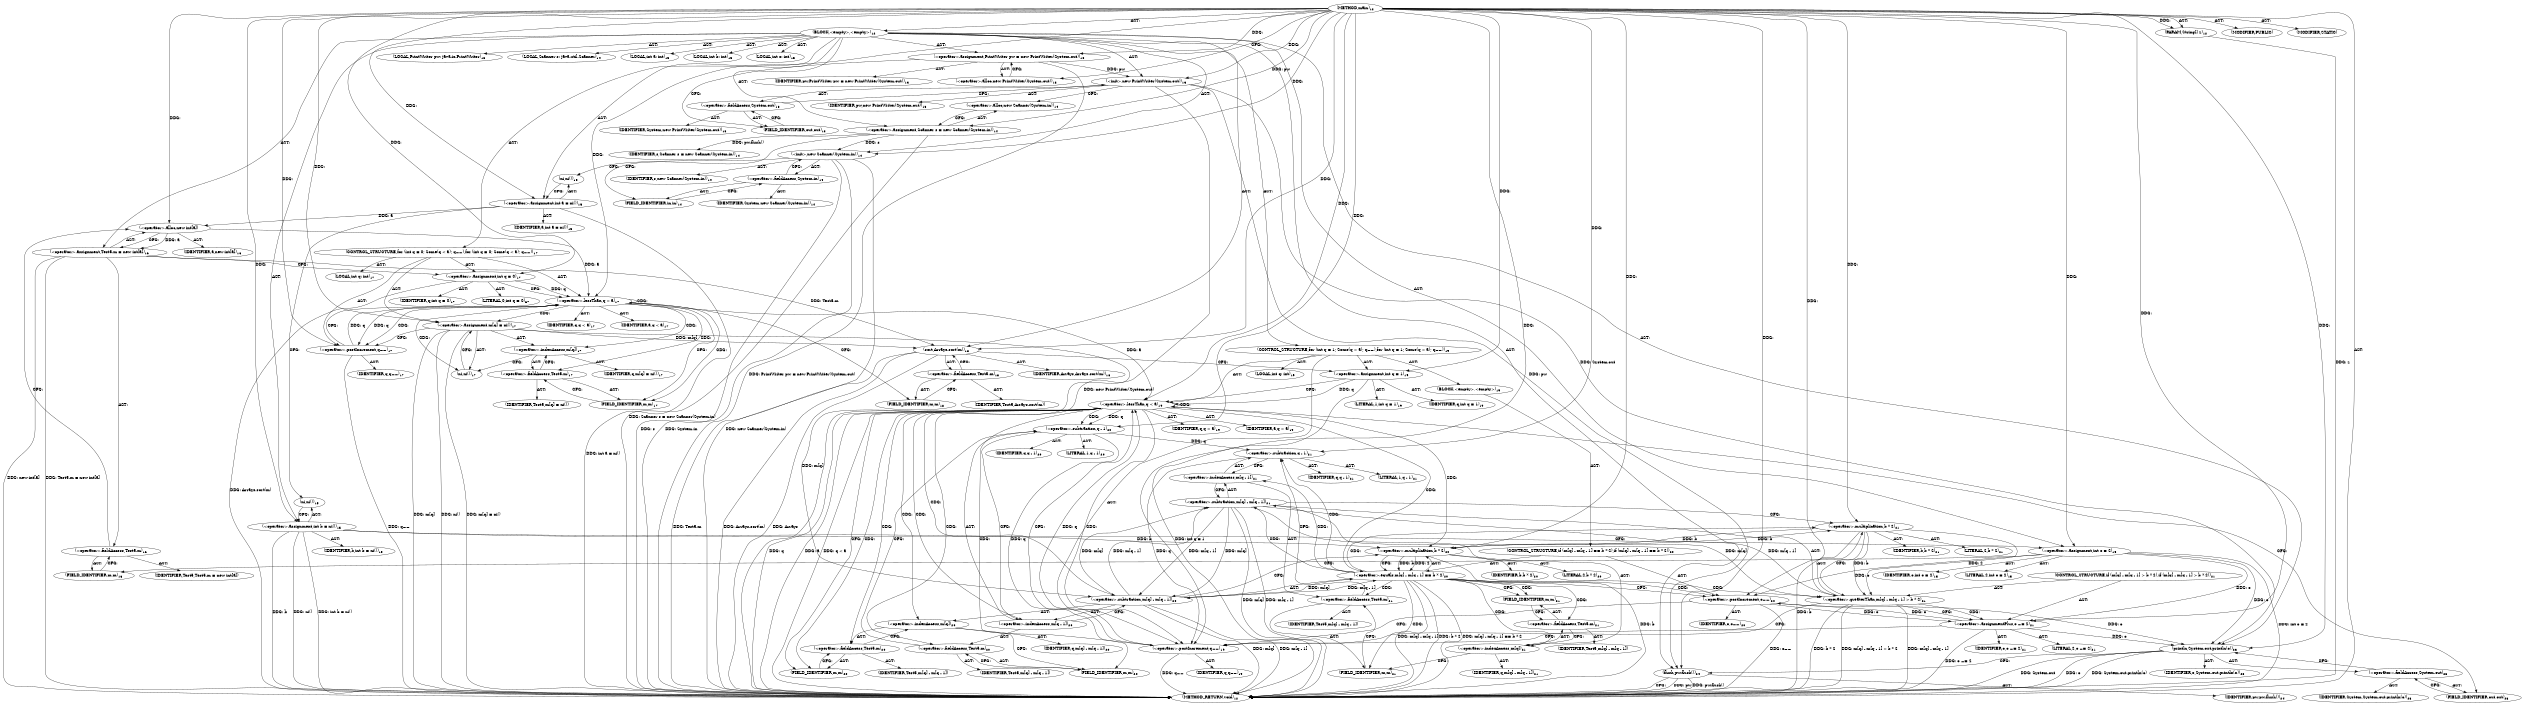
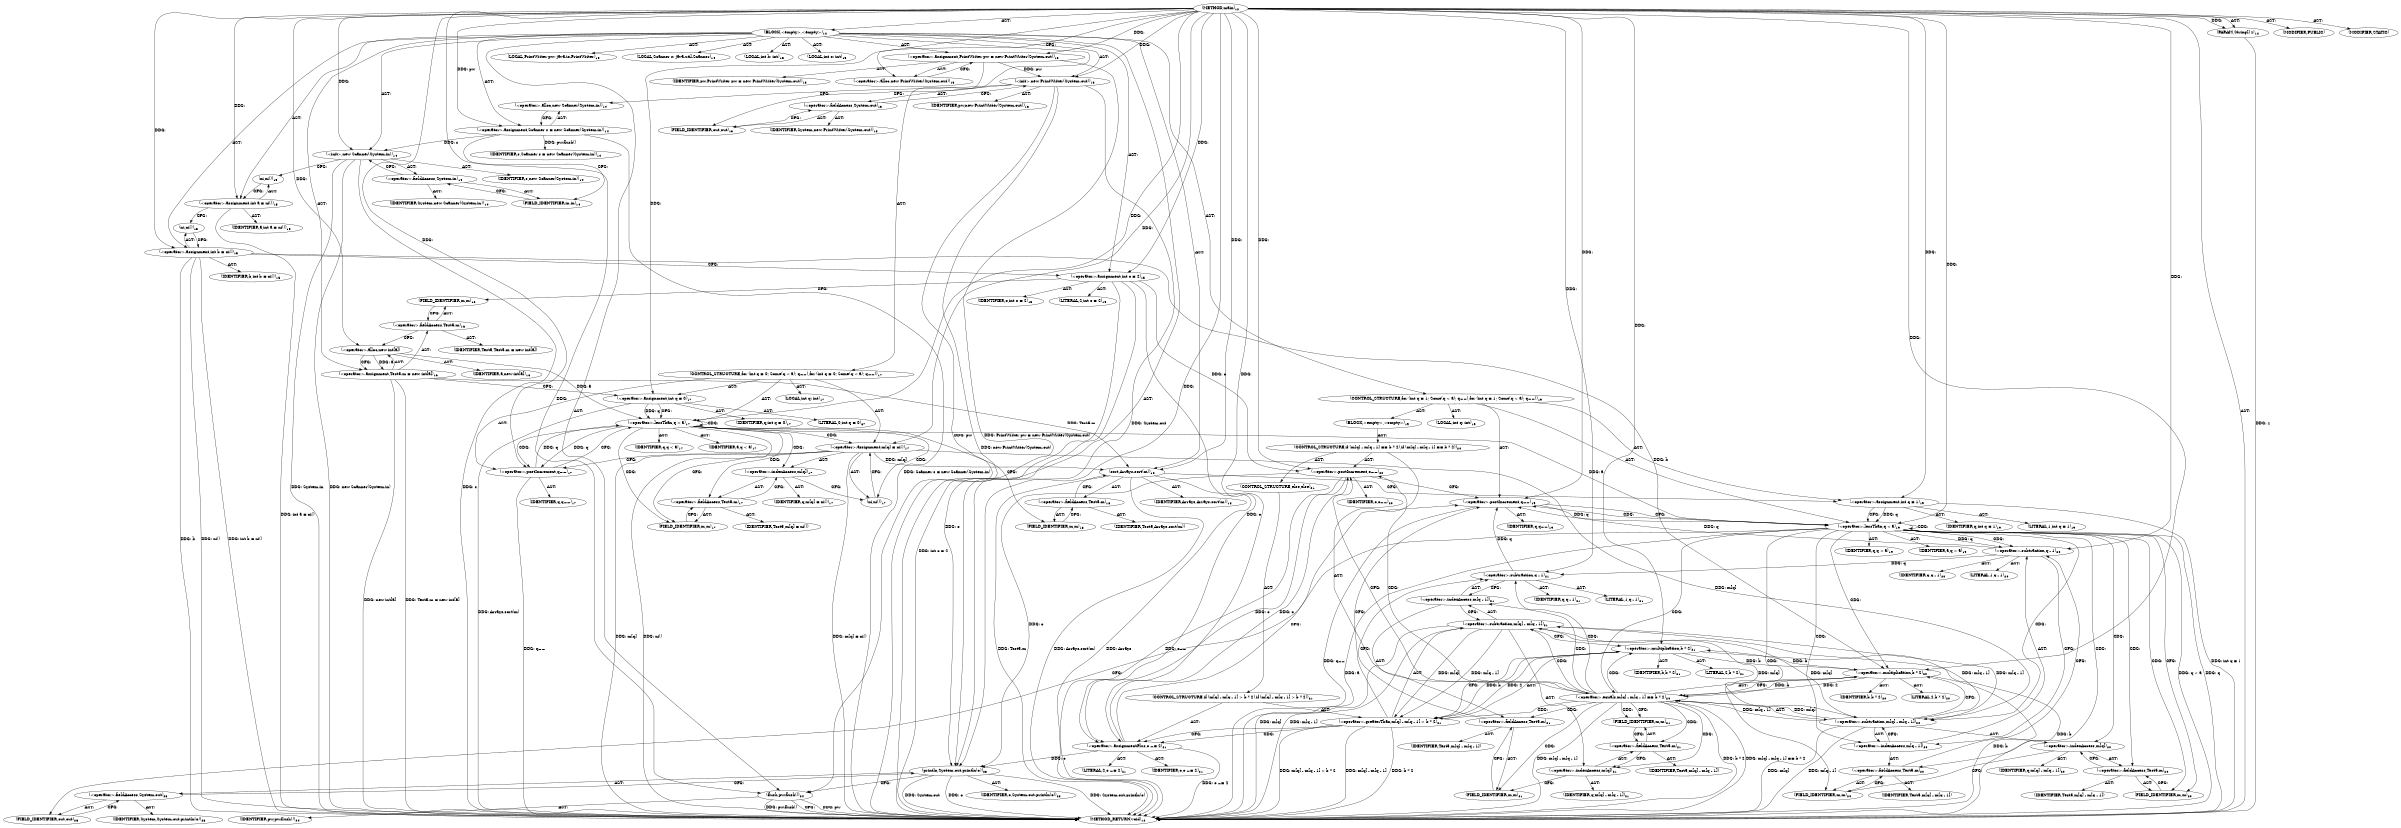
node "(LOCAL,int a: int)": removed
edge "(<operator>.assignment,int a = ni())" -> "(<operator>.alloc,new int[a])": removed, label "DDG: a"
node "(CONTROL_STRUCTURE,else,else)": added
